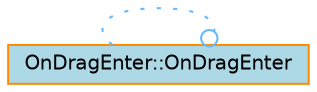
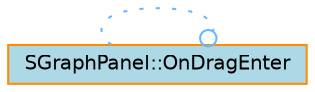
node "OnDragEnter::OnDragEnter": label "OnDragEnter::OnDragEnter" -> "SGraphPanel::OnDragEnter"
